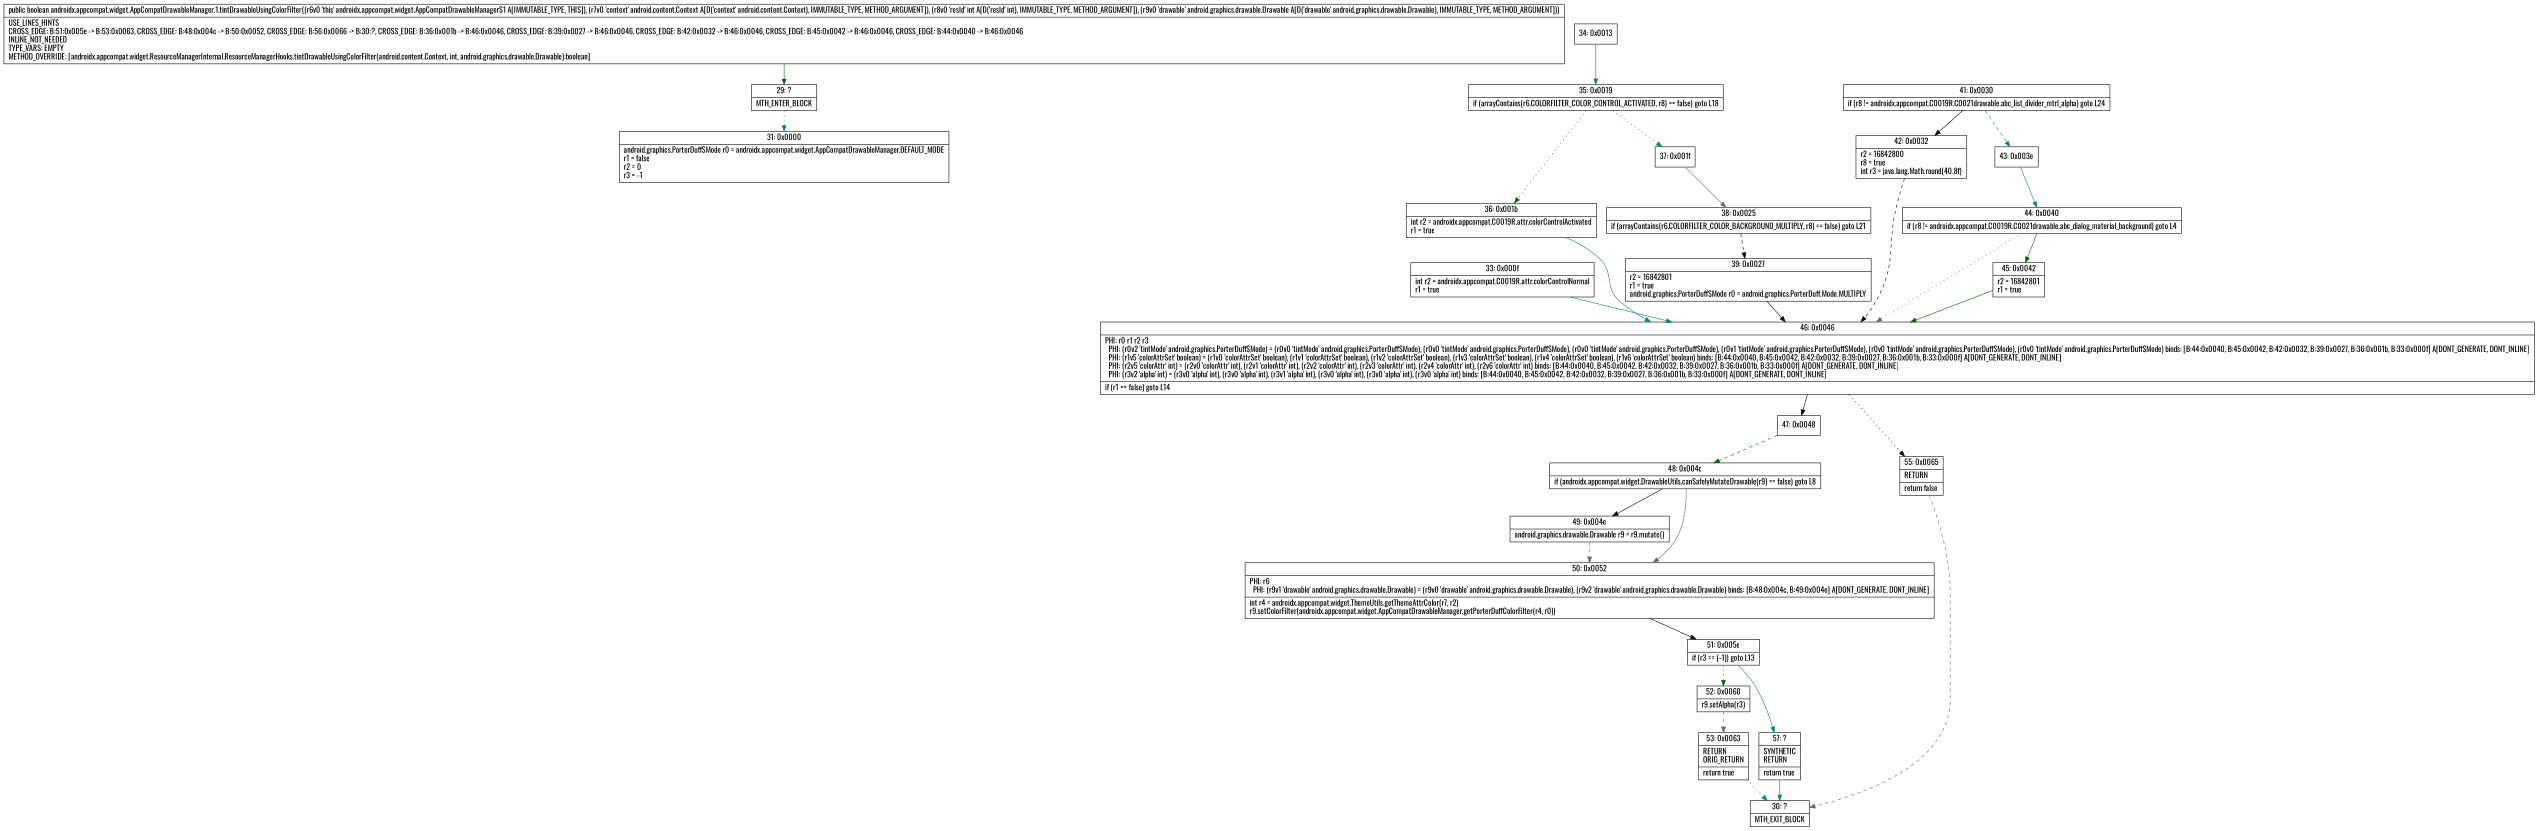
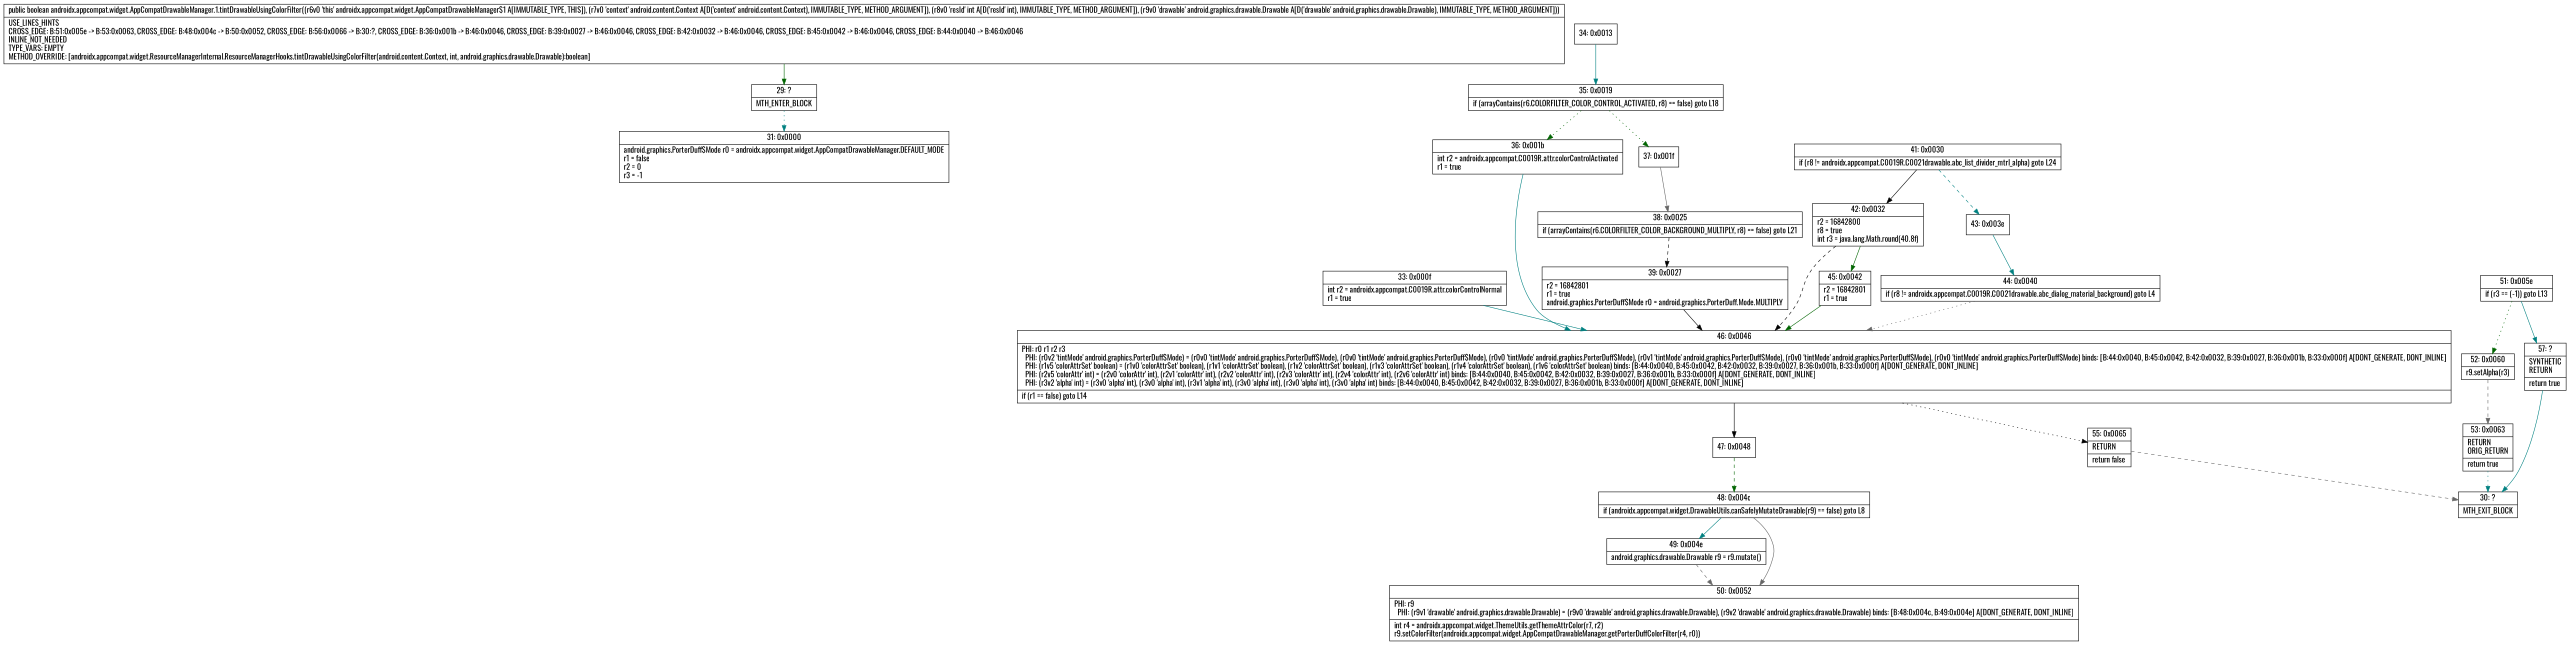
edge "35: 0x0019" -> "37: 0x001f": color teal -> darkgreen
edge "44: 0x0040" -> "45: 0x0042": now "42: 0x0032" -> "45: 0x0042"
edge "48: 0x004c" -> "49: 0x004e": color black -> teal
node "50: 0x0052": text "PHI: r6" -> "PHI: r9"
edge "50: 0x0052" -> "51: 0x005e": removed
